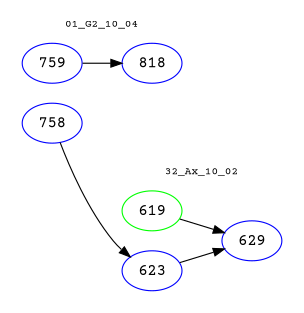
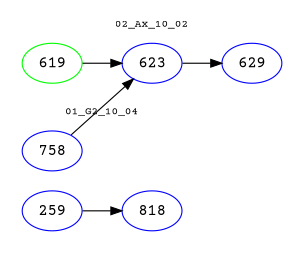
node "759": label "759" -> "259"
cluster "32_Ax_10_02": label "32_Ax_10_02" -> "02_Ax_10_02"
edge "619" -> "629": now "619" -> "623"
